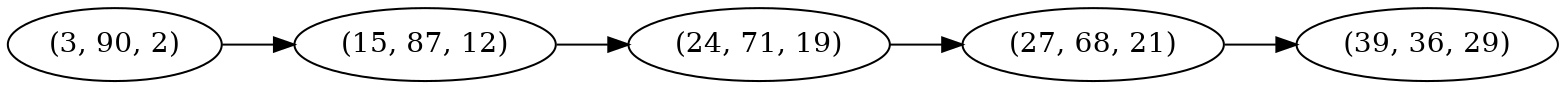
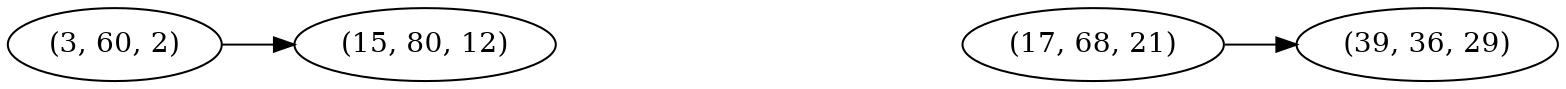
node "(3, 90, 2)": label "(3, 90, 2)" -> "(3, 60, 2)"
node "(15, 87, 12)": label "(15, 87, 12)" -> "(15, 80, 12)"
node "(24, 71, 19)": removed
node "(27, 68, 21)": label "(27, 68, 21)" -> "(17, 68, 21)"
